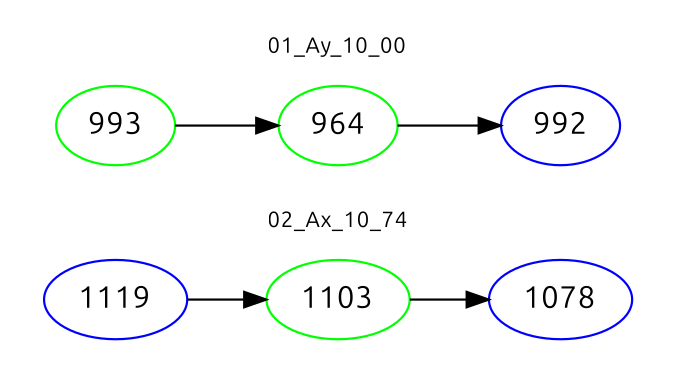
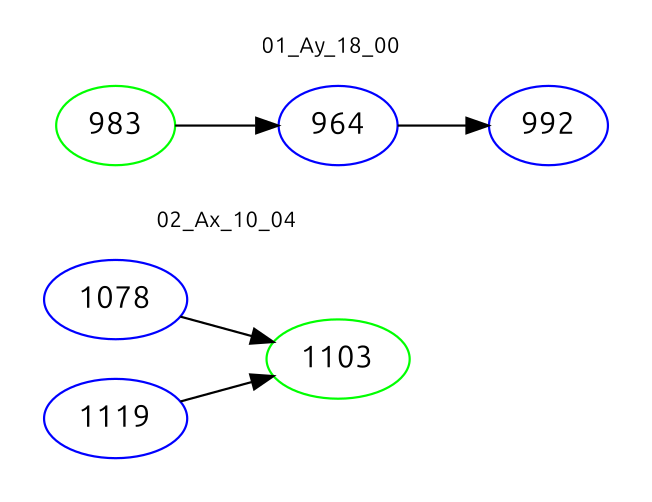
cluster "01_Ay_10_00": label "01_Ay_10_00" -> "01_Ay_18_00"
node "993": label "993" -> "983"
node "964": color green -> blue
cluster "02_Ax_10_74": label "02_Ax_10_74" -> "02_Ax_10_04"
edge "1103" -> "1078": reversed
